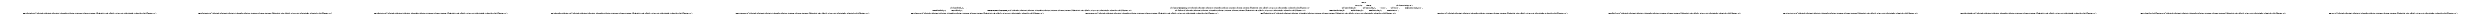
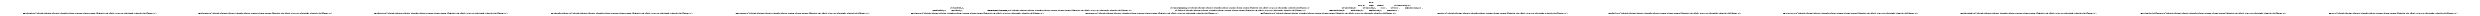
node "(METHOD_RETURN,void)": added
